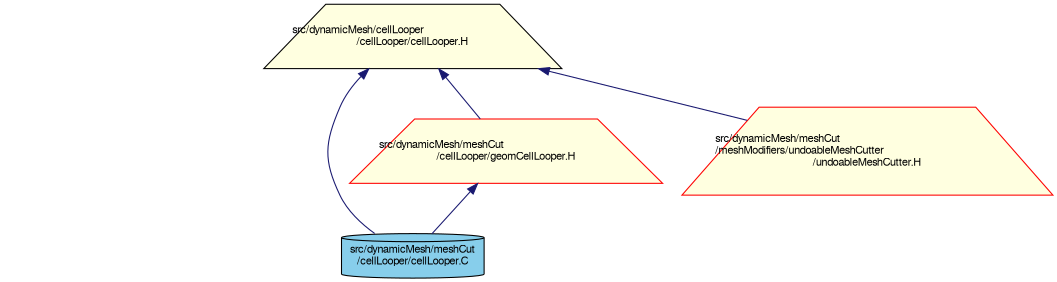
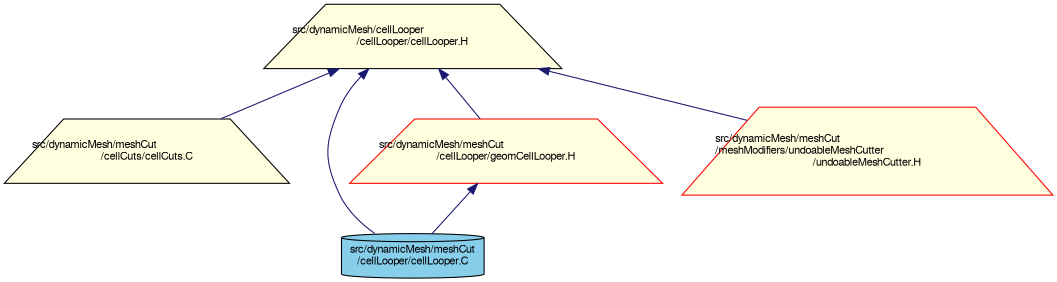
node "src/dynamicMesh/meshCut /cellCuts/cellCuts.C": added
